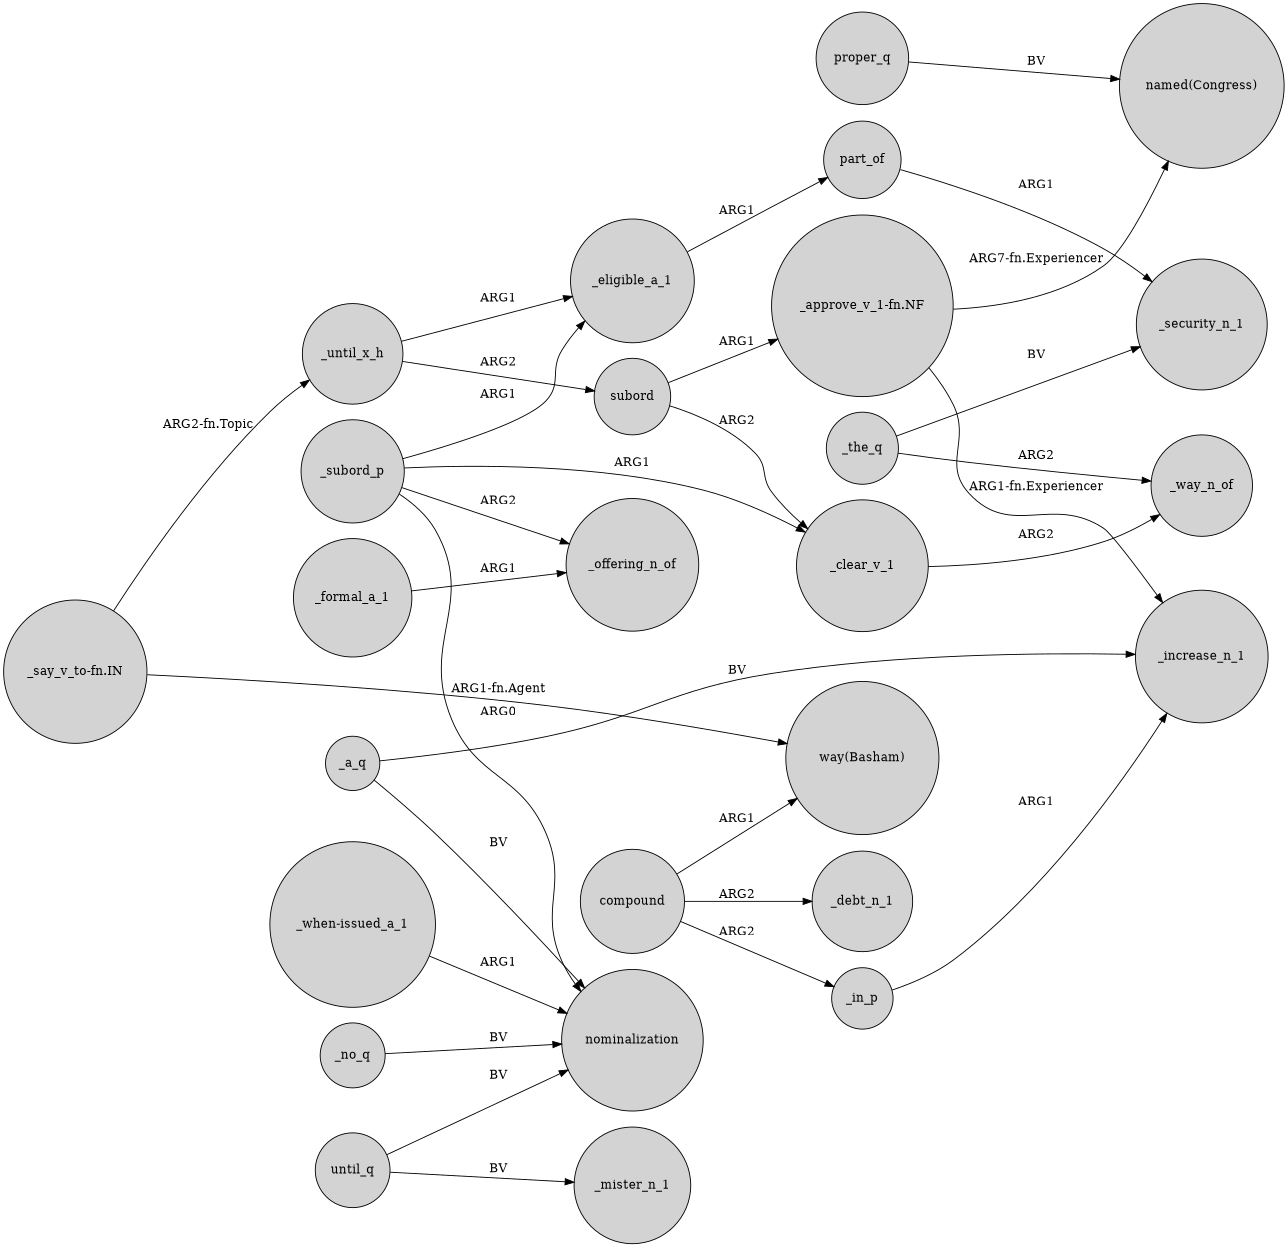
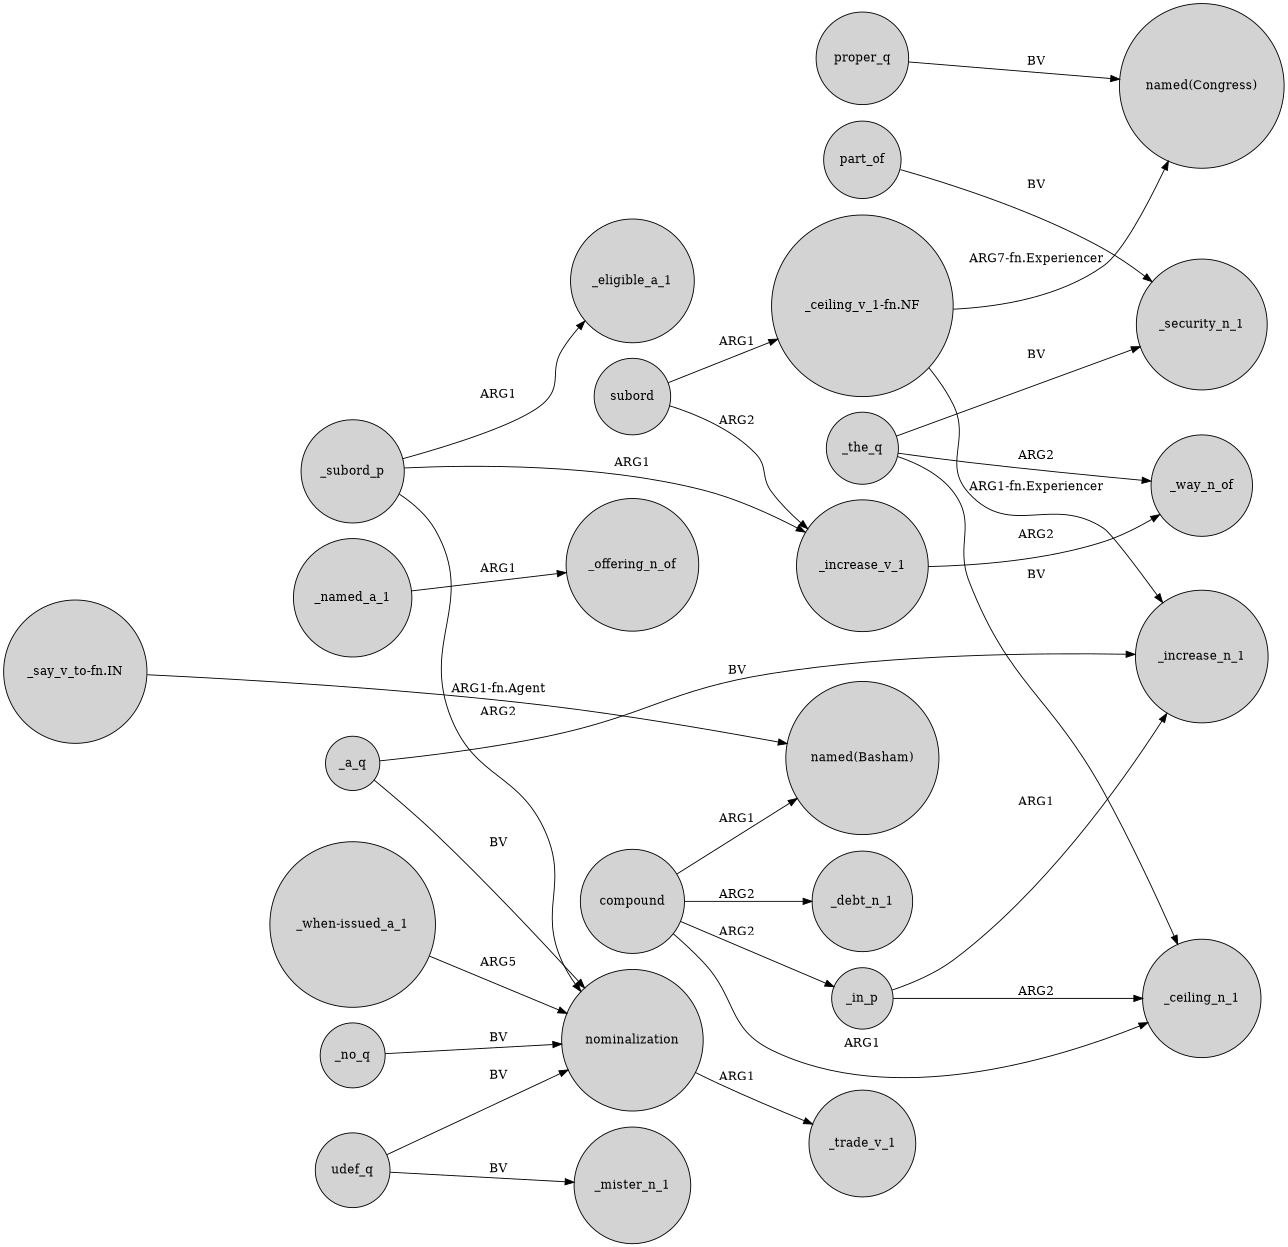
edge "part_of" -> "_security_n_1": label "ARG1" -> "BV"
edge "_eligible_a_1" -> "part_of": removed, label "ARG1"
node "_approve_v_1-fn.NF": label "_approve_v_1-fn.NF" -> "_ceiling_v_1-fn.NF"
node "_until_x_h": removed
edge "_subord_p" -> "_offering_n_of": removed, label "ARG2"
node "_clear_v_1": label "_clear_v_1" -> "_increase_v_1"
node "_formal_a_1": label "_formal_a_1" -> "_named_a_1"
edge "_subord_p" -> "nominalization": label "ARG0" -> "ARG2"
node "way(Basham)": label "way(Basham)" -> "named(Basham)"
edge "_when-issued_a_1" -> "nominalization": label "ARG1" -> "ARG5"
node "_ceiling_n_1": added
node "_trade_v_1": added
node "until_q": label "until_q" -> "udef_q"
